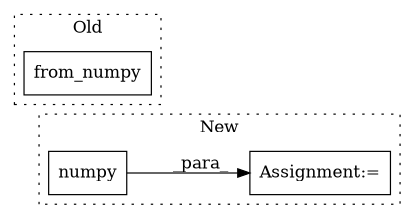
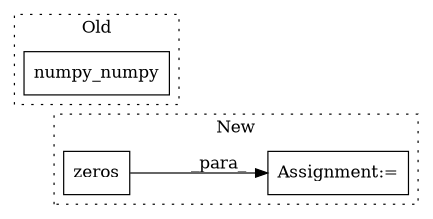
node "from_numpy": label "from_numpy" -> "numpy_numpy"
node "numpy": label "numpy" -> "zeros"
